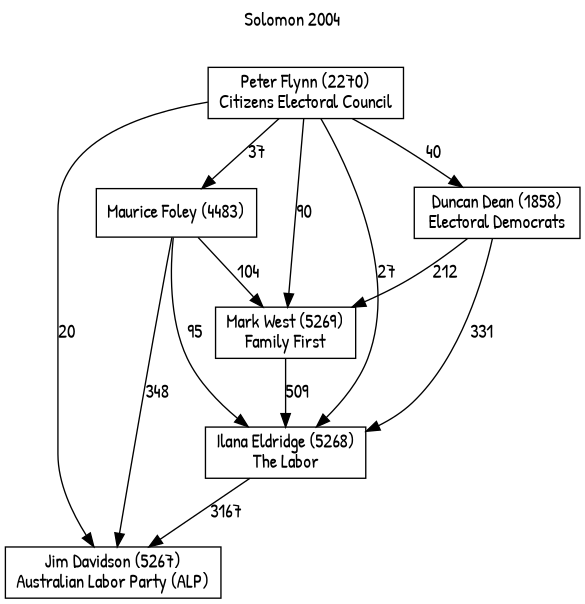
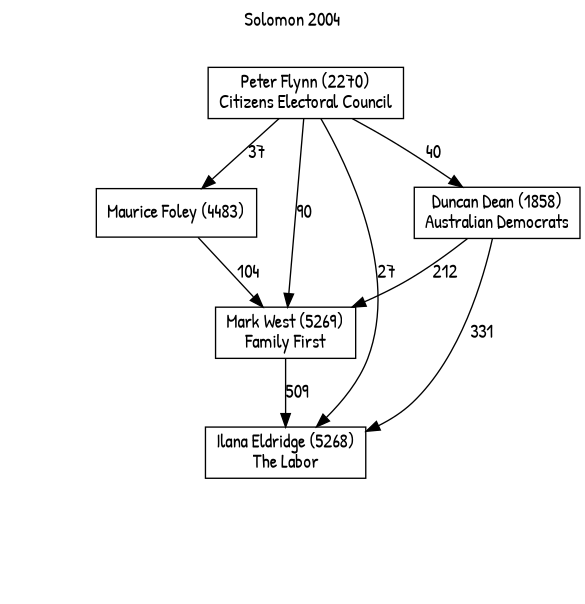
node "Duncan Dean (1858) Electoral Democrats": label "Duncan Dean (1858) Electoral Democrats" -> "Duncan Dean (1858) Australian Democrats"
edge "Maurice Foley (4483)" -> "Ilana Eldridge (5268) The Labor": removed, label "95"
node "Jim Davidson (5267) Australian Labor Party (ALP)": removed
